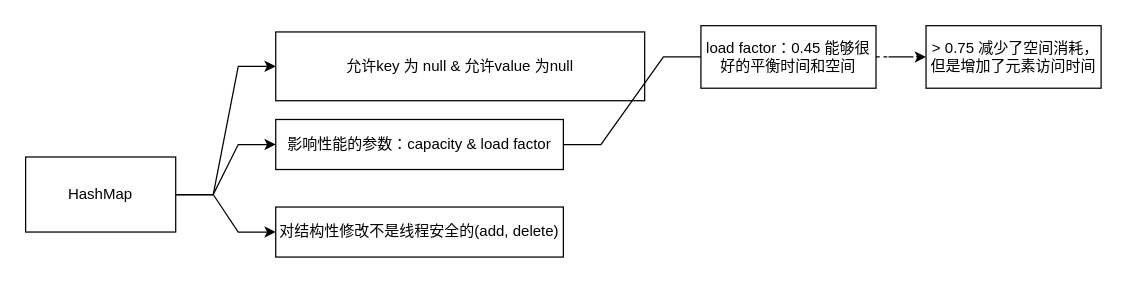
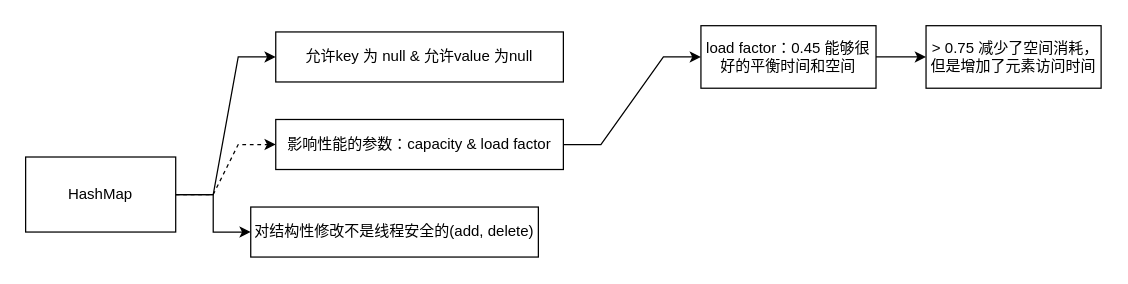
edge "load factor：0.45 能够很好的平衡时间和空间" -- "影响性能的参数：capacity & load factor": arrowhead none -> classic
edge "load factor：0.45 能够很好的平衡时间和空间" -> "> 0.75 减少了空间消耗，但是增加了元素访问时间": style dashed -> solid
node "允许key 为 null & 允许value 为null": size 369x69 -> 288x50
edge "HashMap" -> "影响性能的参数：capacity & load factor": style solid -> dashed
node "对结构性修改不是线程安全的(add, delete)": moved (419, 232) -> (394, 232)
